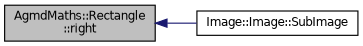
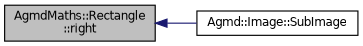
node "Image::Image::SubImage": label "Image::Image::SubImage" -> "Agmd::Image::SubImage"
